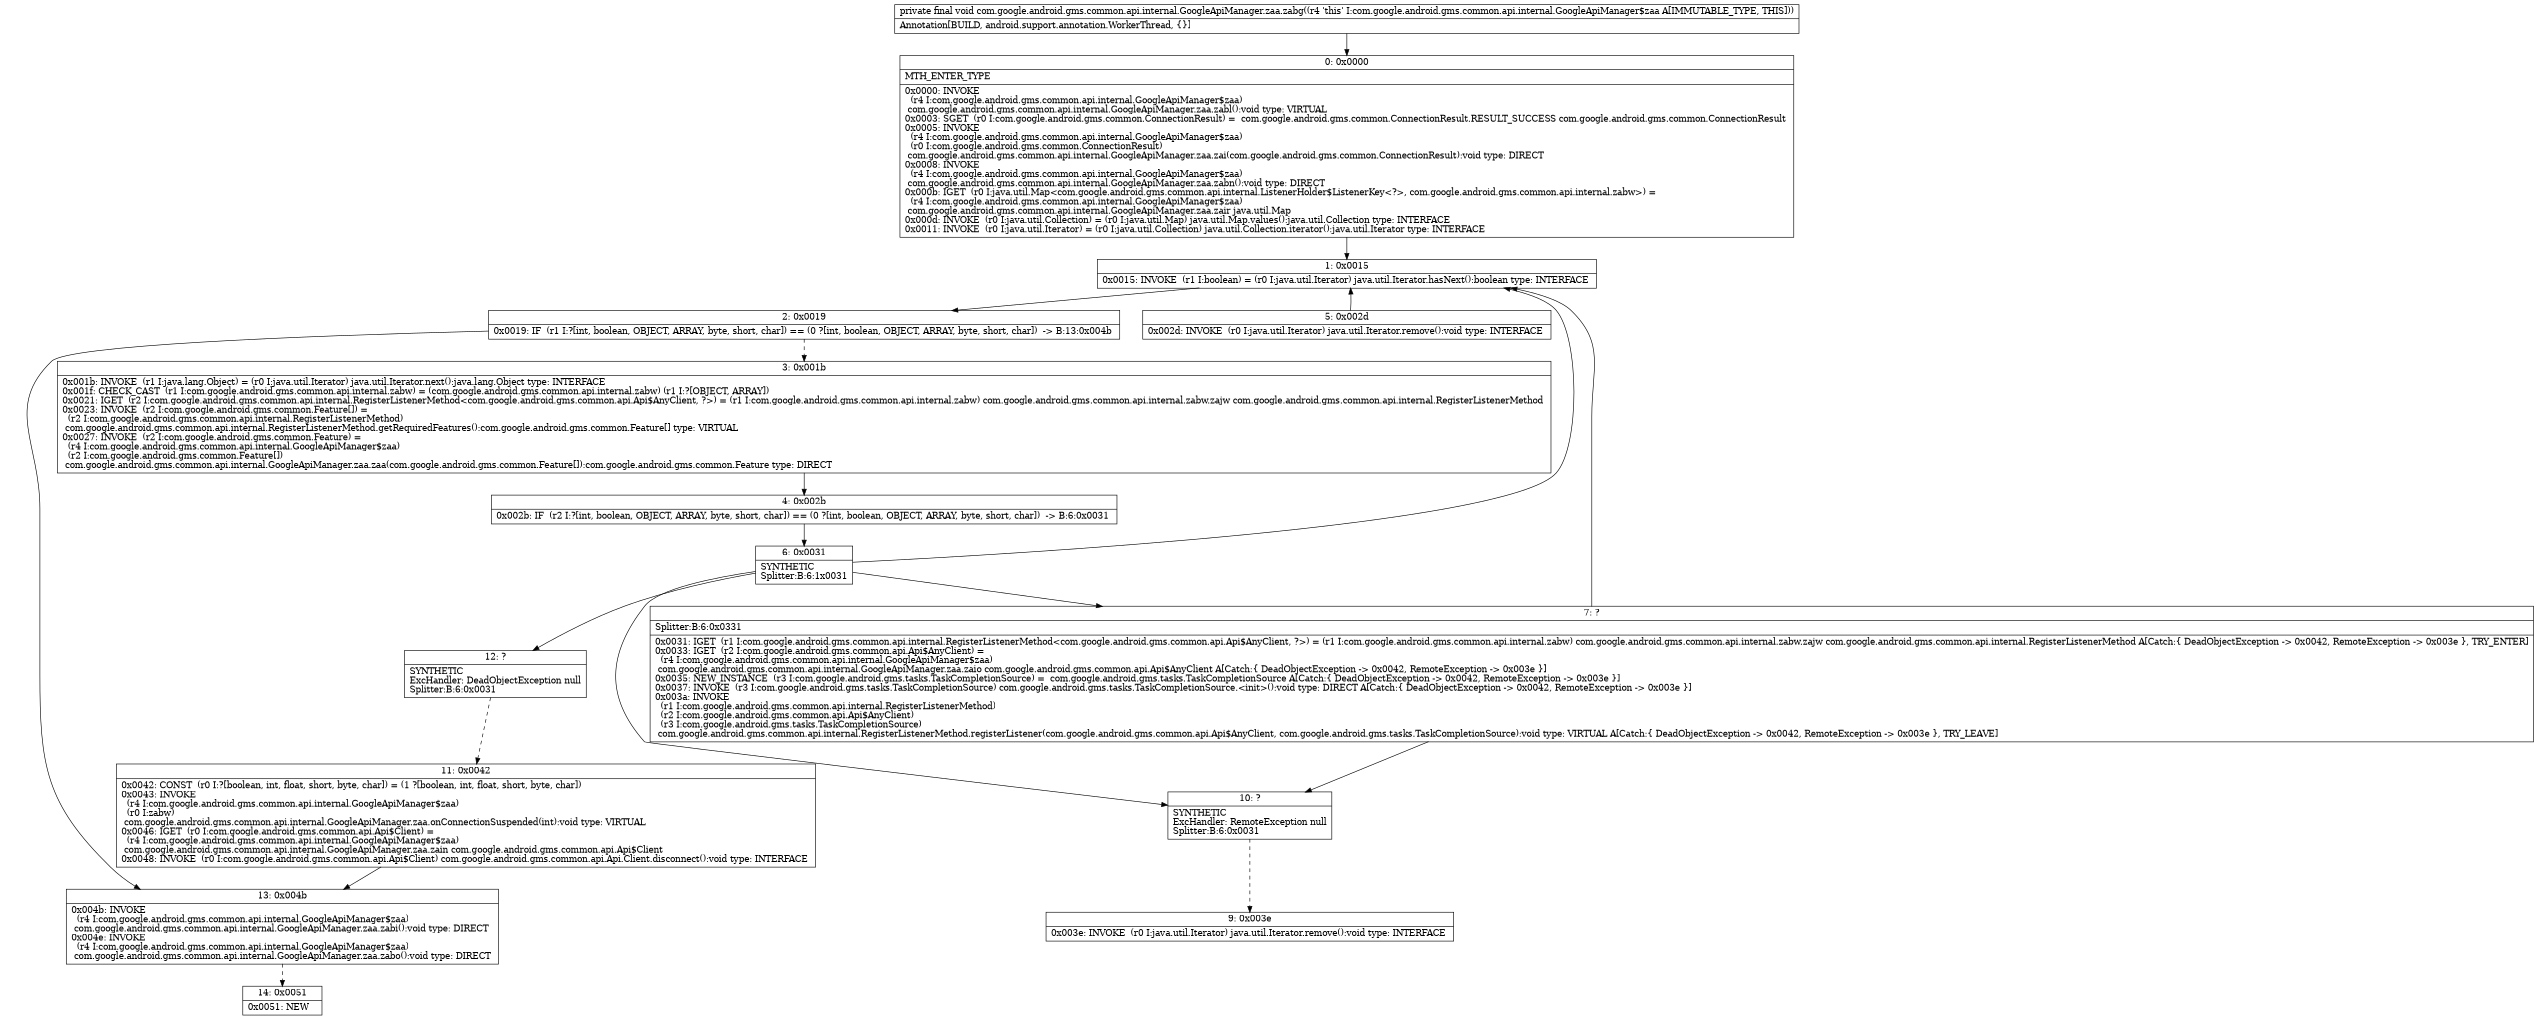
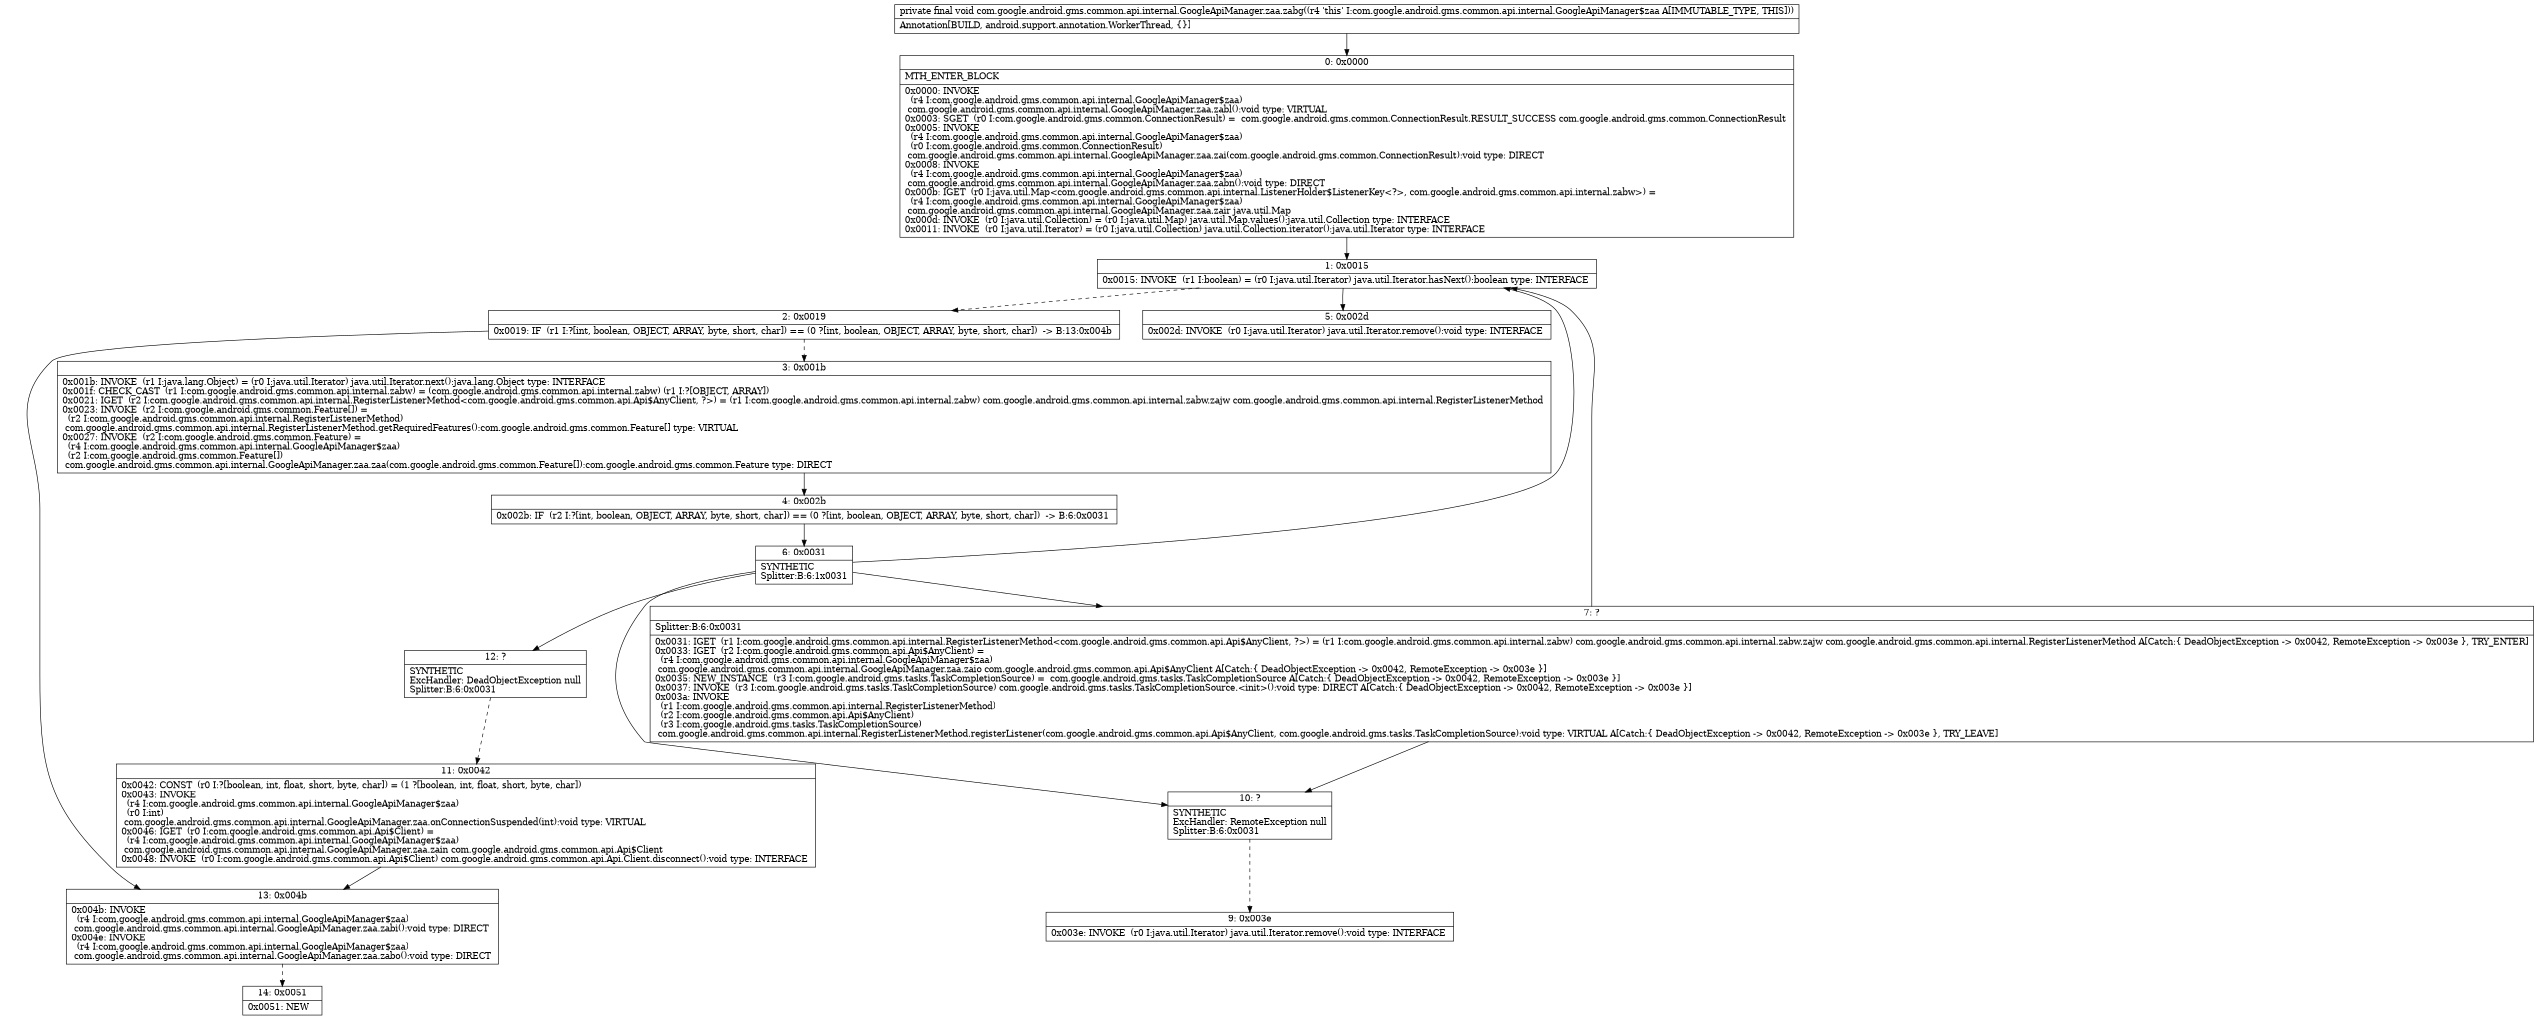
node "0: 0x0000": text "MTH_ENTER_TYPE" -> "MTH_ENTER_BLOCK"
edge "1: 0x0015" -> "2: 0x0019": style solid -> dashed
edge "5: 0x002d" -> "1: 0x0015": reversed
node "7: ?": text "Splitter:B:6:0x0331" -> "Splitter:B:6:0x0031"
node "11: 0x0042": text "(r0 I:zabw)" -> "(r0 I:int)"
